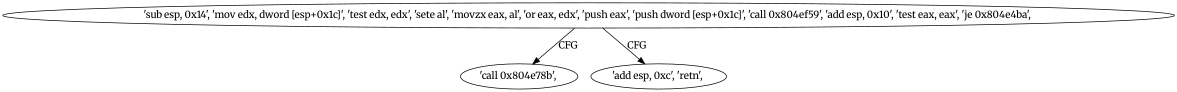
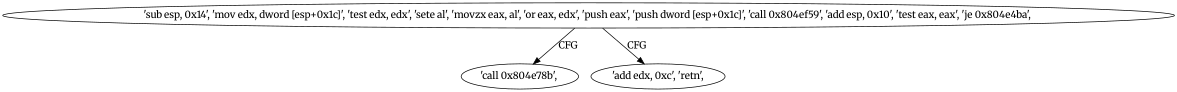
node "'add esp, 0xc', 'retn',": label "'add esp, 0xc', 'retn'," -> "'add edx, 0xc', 'retn',"
